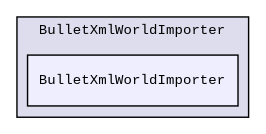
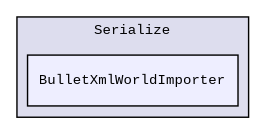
cluster "BulletXmlWorldImporter": label "BulletXmlWorldImporter" -> "Serialize"
